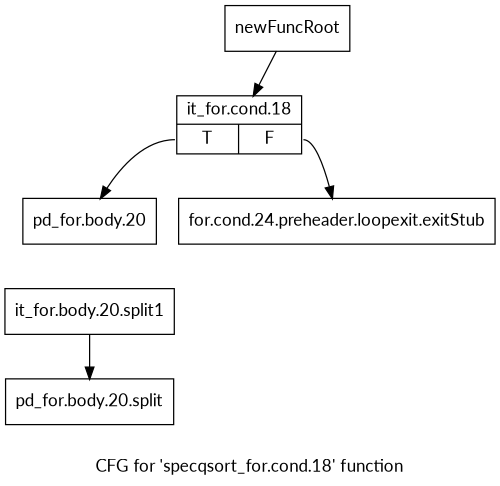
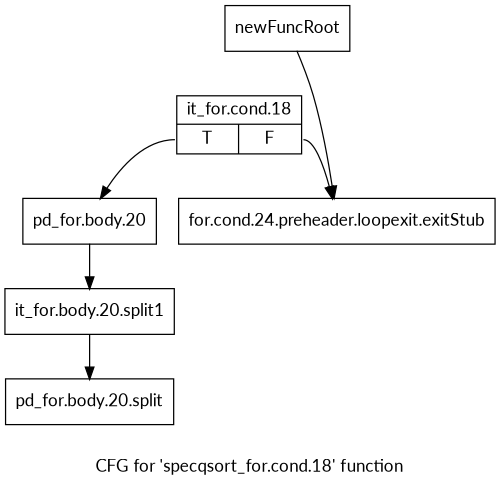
edge "newFuncRoot" -> "it_for.cond.18": now "newFuncRoot" -> "for.cond.24.preheader.loopexit.exitStub"
edge "pd_for.body.20" -> "it_for.body.20.split1": added
